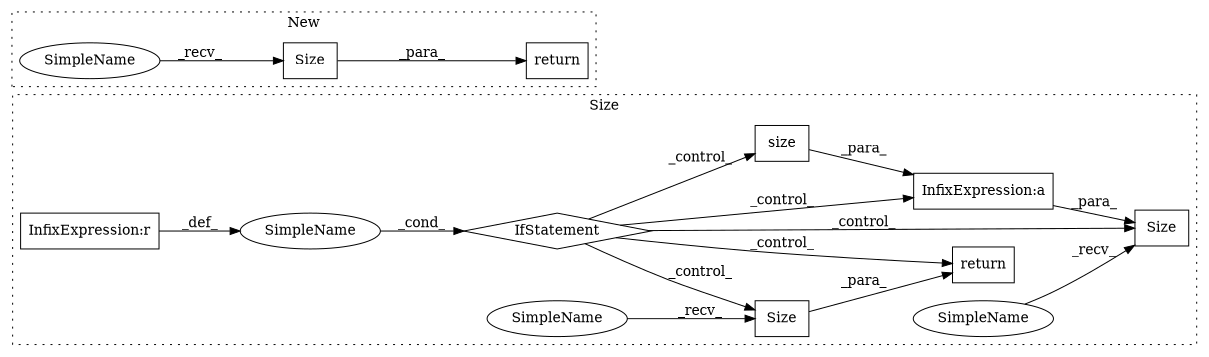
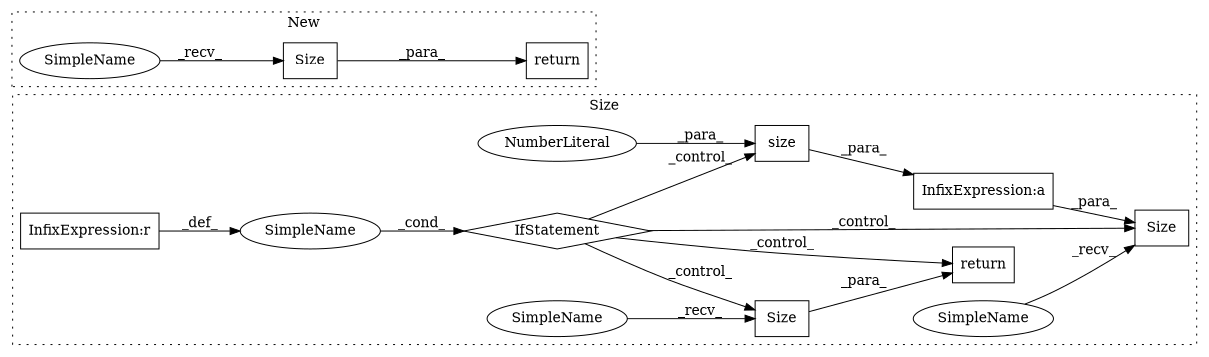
node "NumberLiteral": added
edge "IfStatement" -> "InfixExpression:a": removed, label "_control_"
